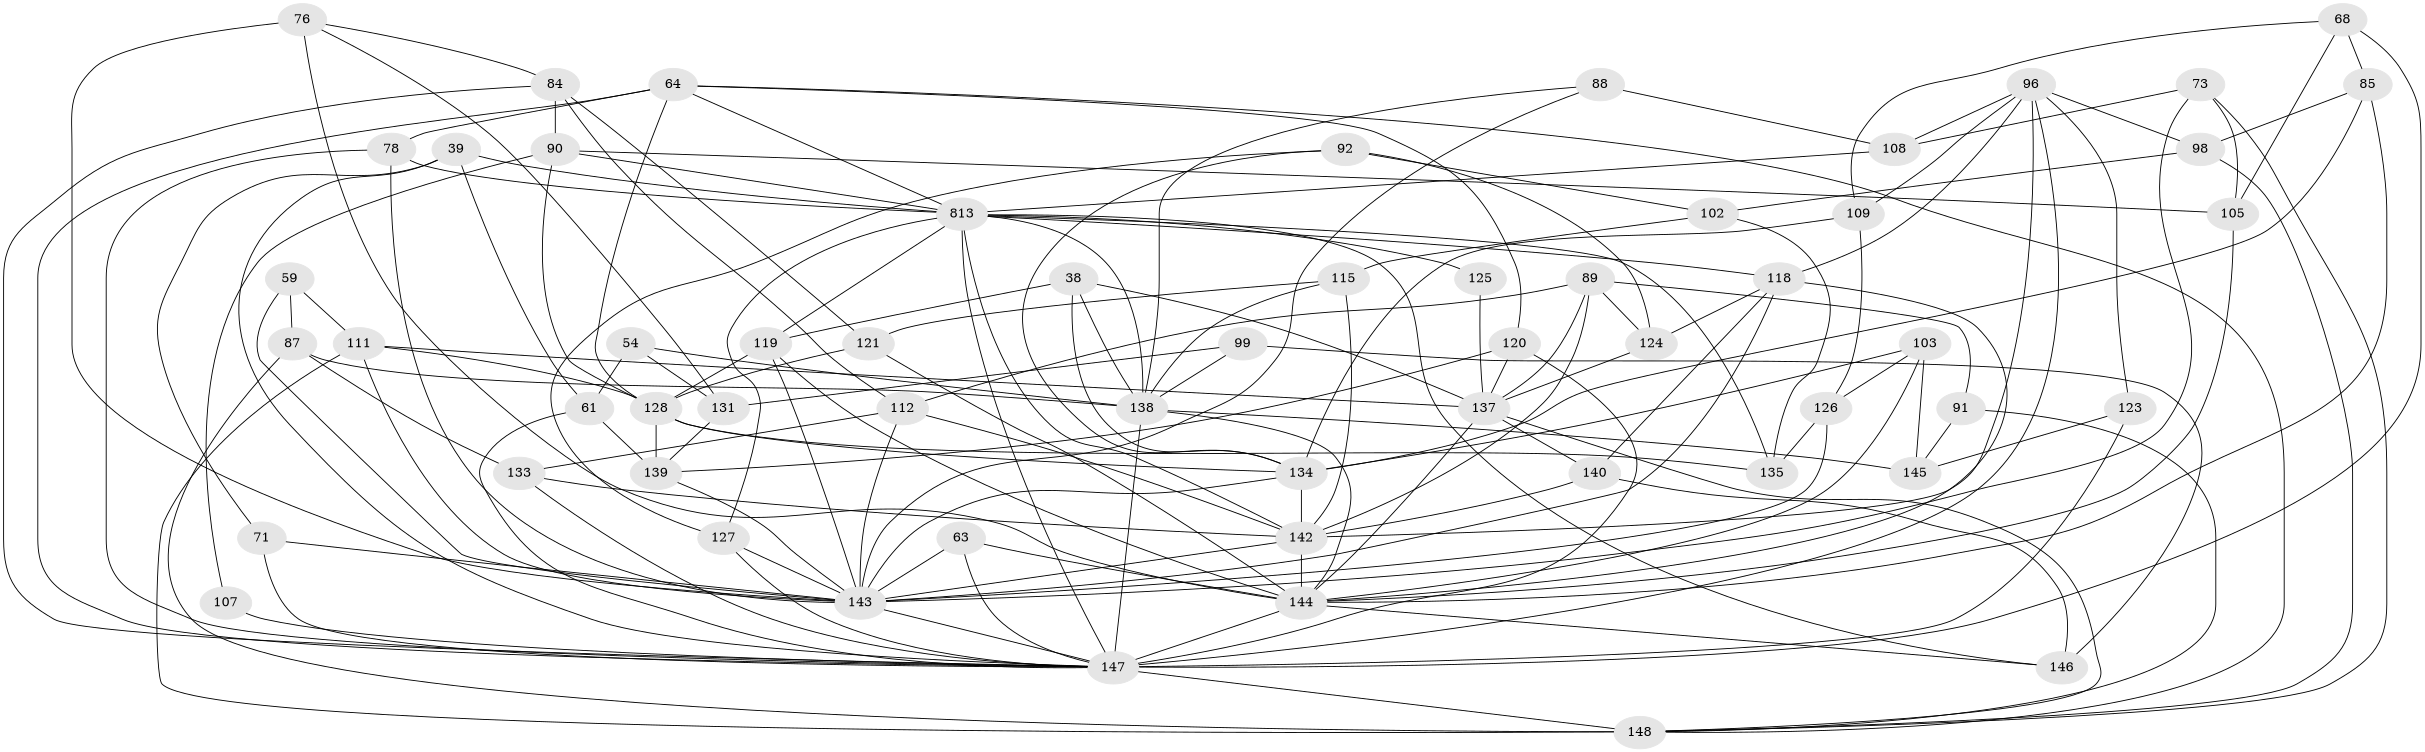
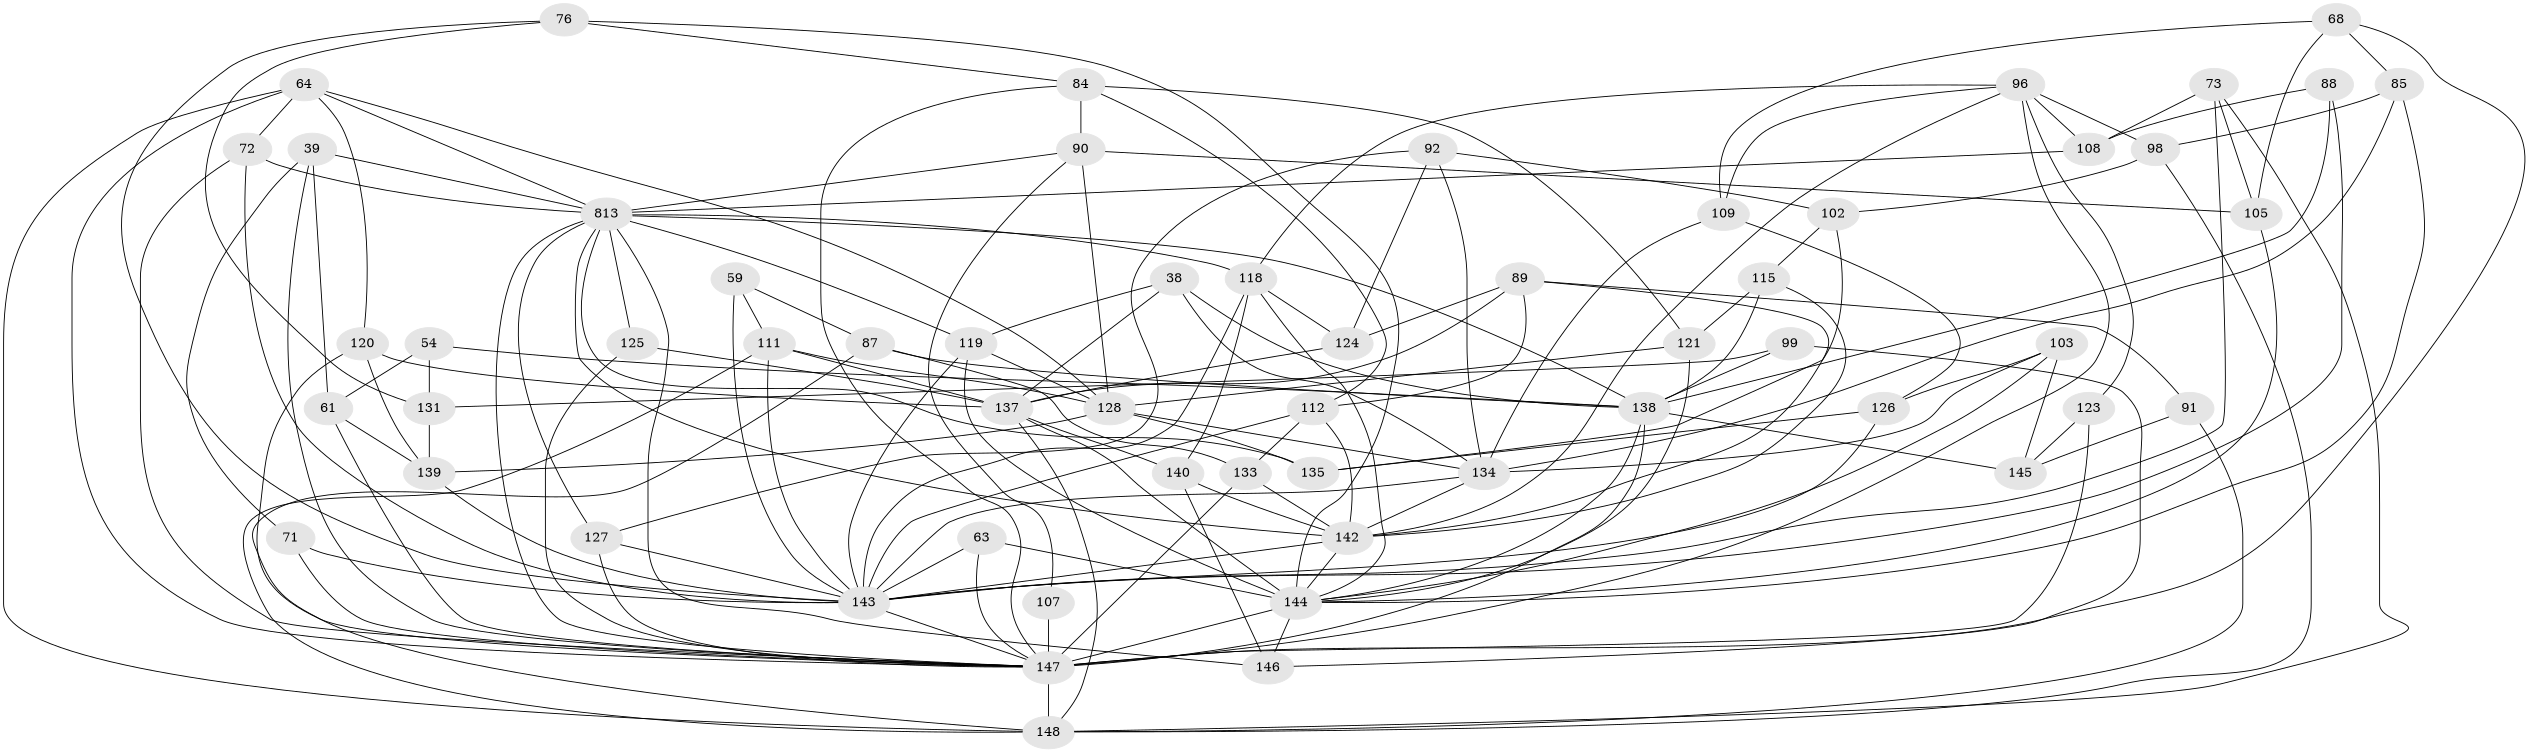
node "78": label "78" -> "72"
edge "125" -- "147": added
